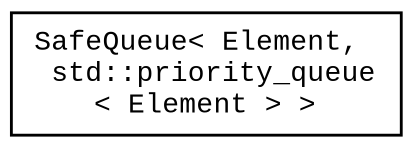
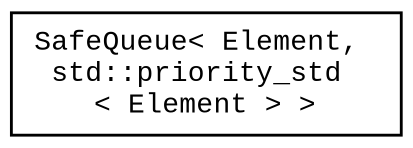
node "SafeQueue< Element, std::priority_queue < Element > >": label "SafeQueue< Element, std::priority_queue < Element > >" -> "SafeQueue< Element, std::priority_std < Element > >"
